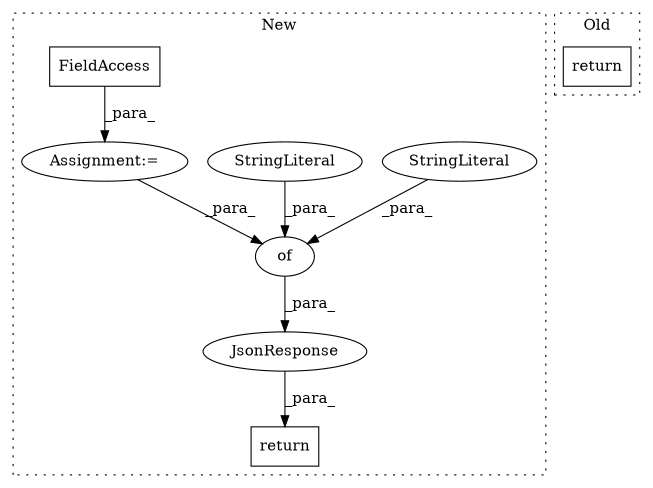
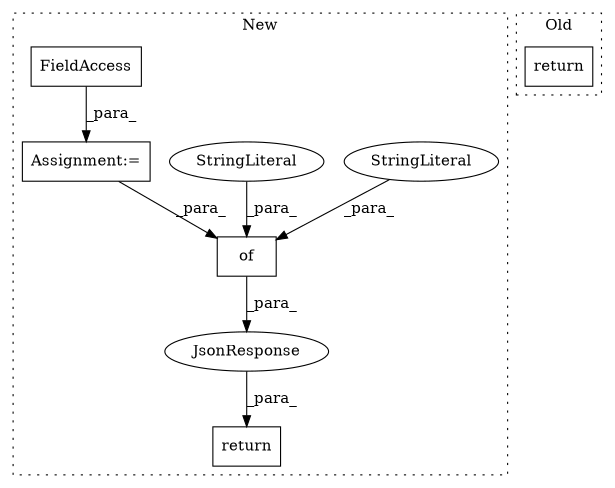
node "Assignment:=": shape ellipse -> box
node "of": shape ellipse -> box
